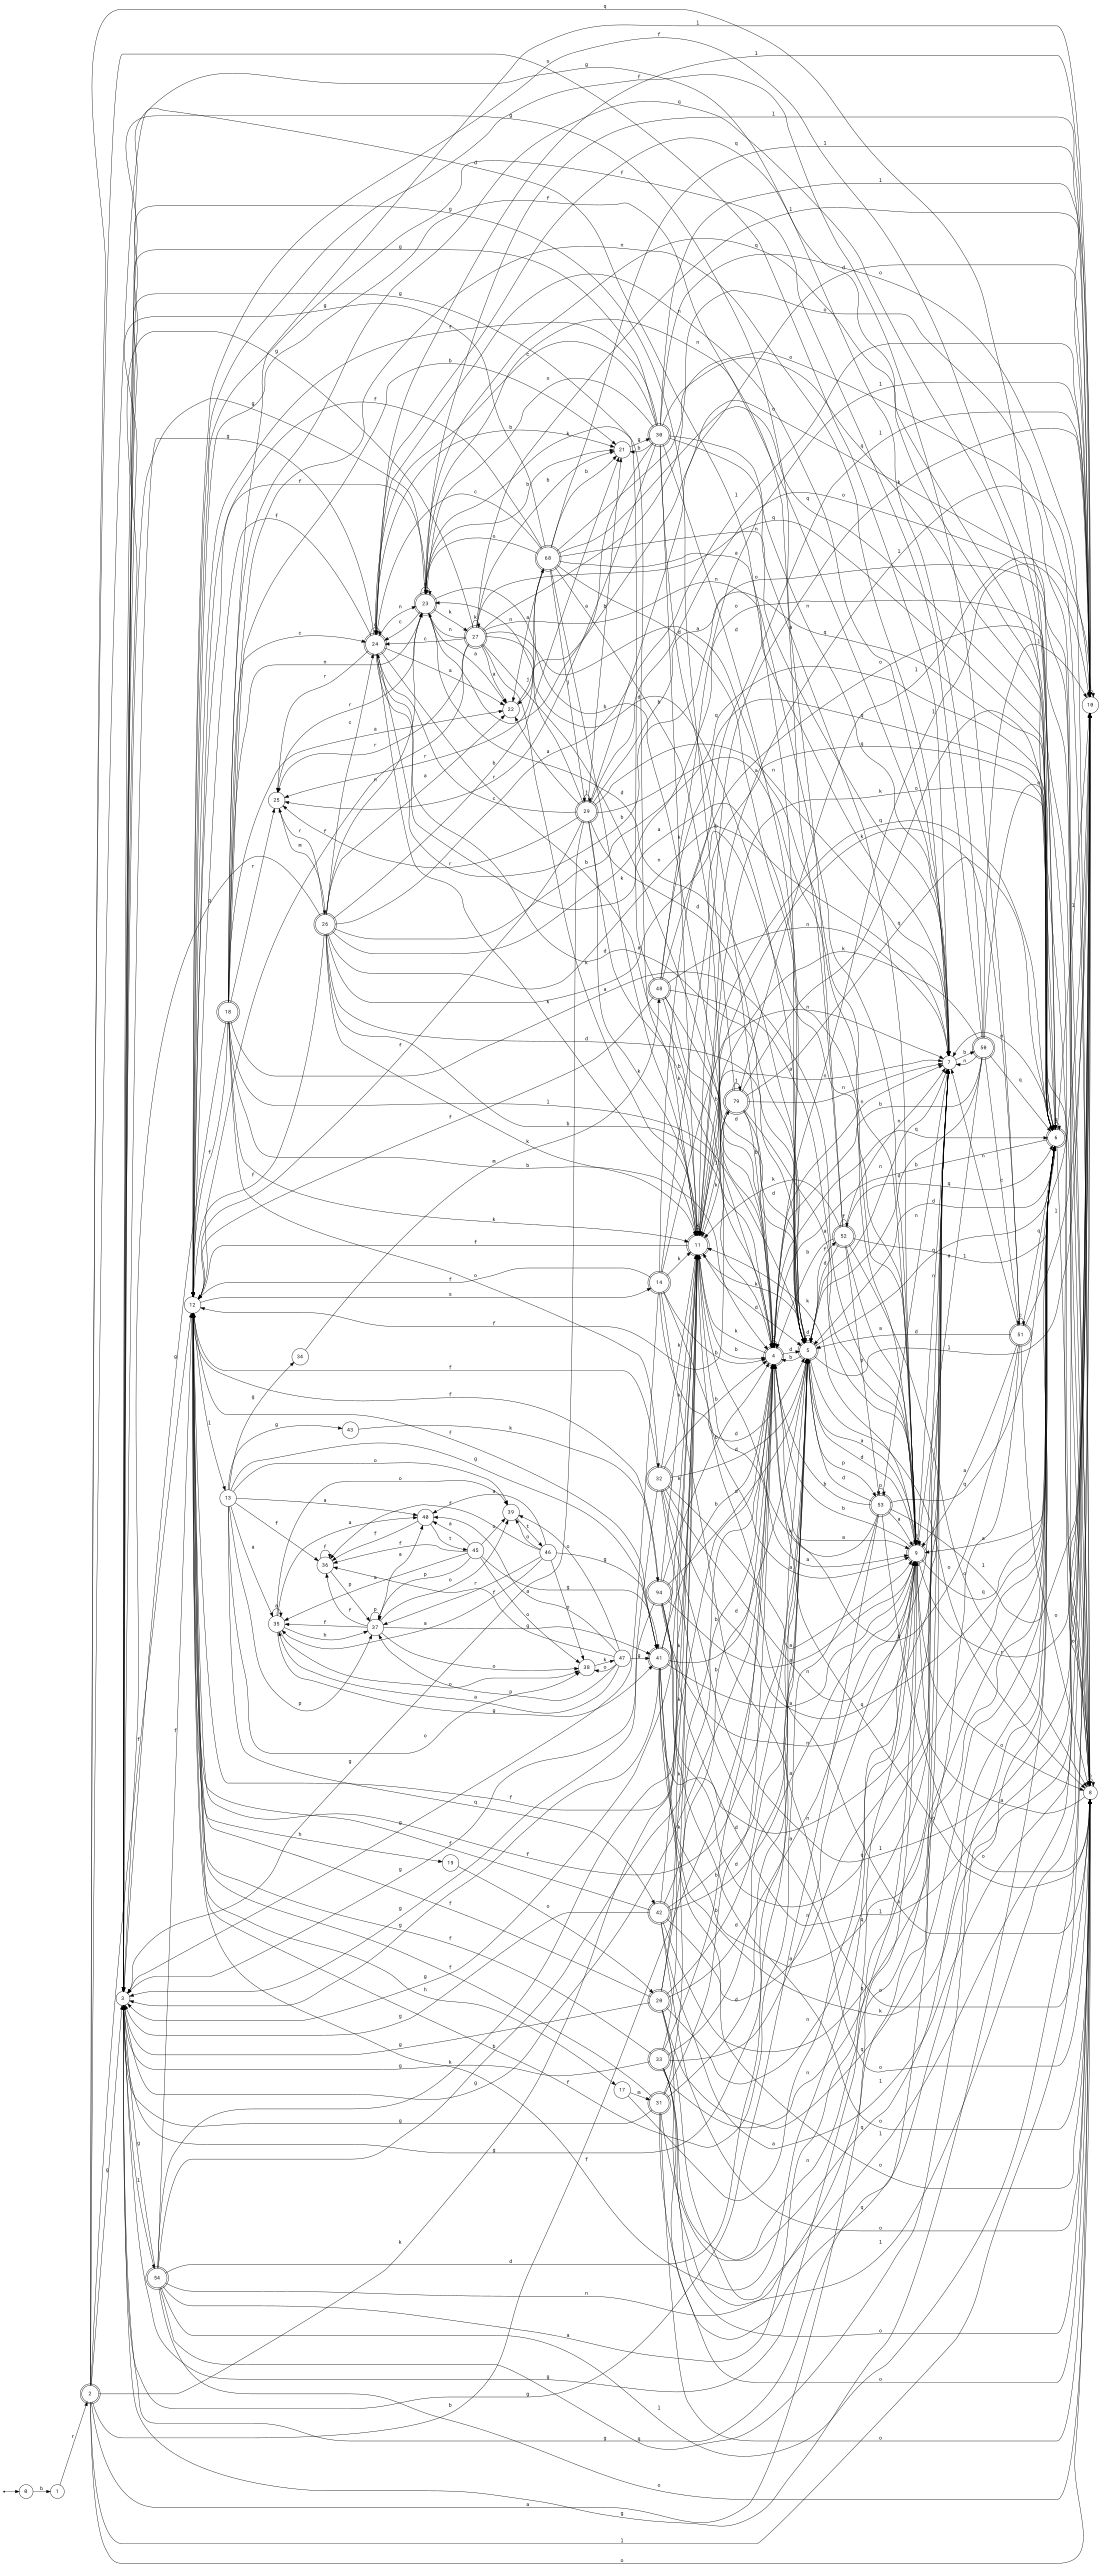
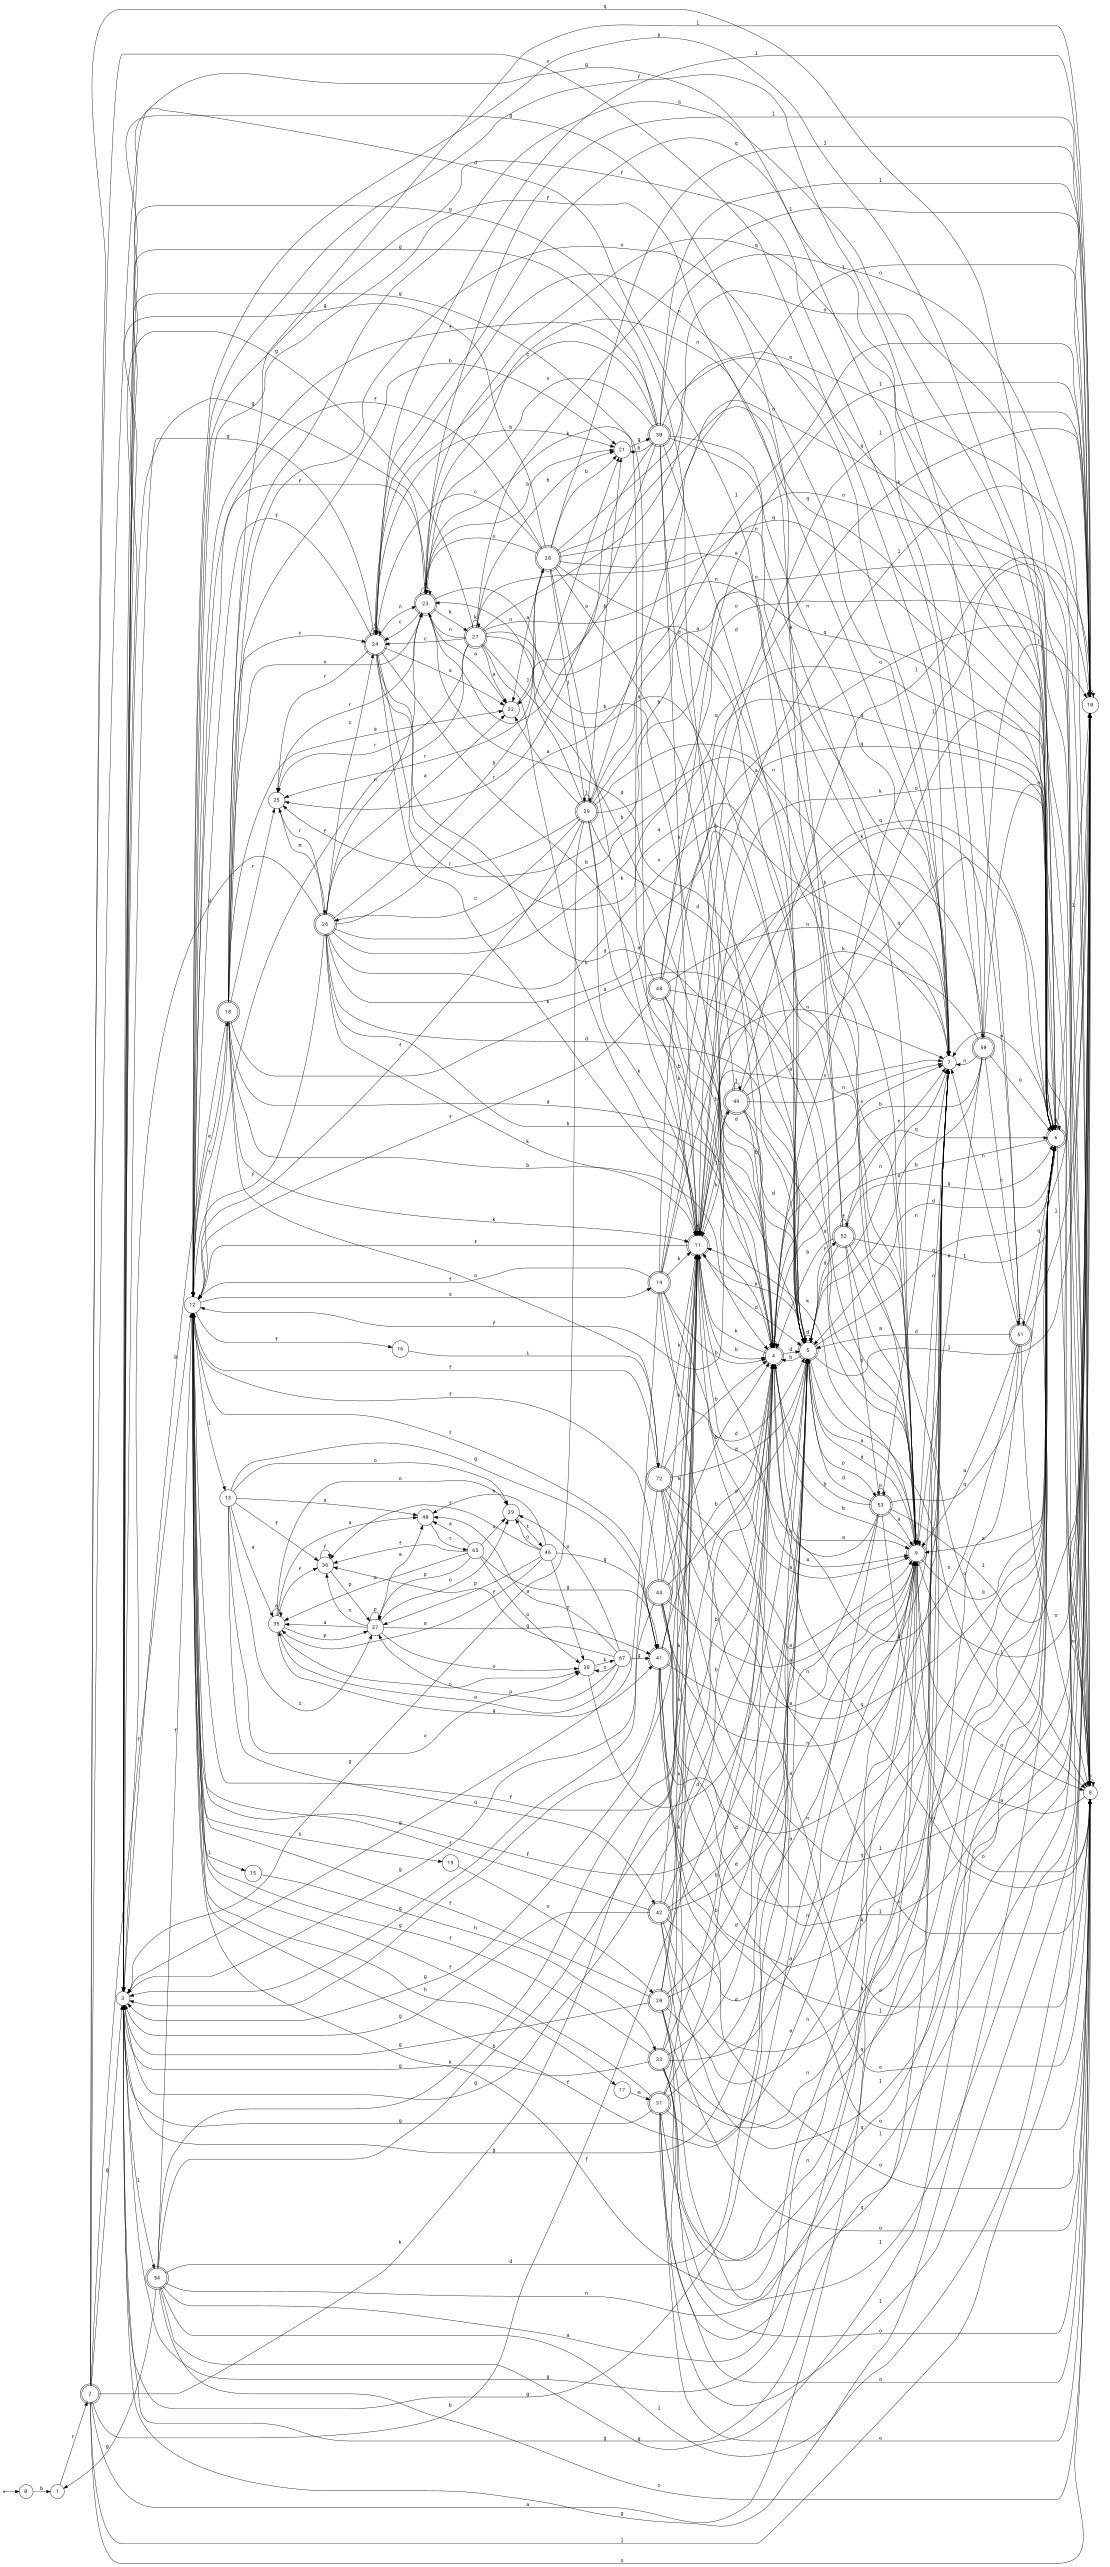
edge "6" -> "12": label "f" -> "p"
edge "29" -> "10": label "d" -> "l"
node "68": label "68" -> "28"
edge "29" -> "24": now "29" -> "26"
edge "7" -> "50": now "14" -> "50"
edge "18" -> "5": label "l" -> "d"
node "79": label "79" -> "49"
edge "12" -> "18": added, label "e"
edge "52" -> "11": removed, label "k"
node "16": added
node "34": removed
node "43": removed
node "32": label "32" -> "72"
edge "46" -> "40": label "a" -> "h"
edge "41" -> "5": now "38" -> "5"
edge "40" -> "36": now "35" -> "36"
node "45": label "45" -> "65"
edge "46" -> "37": label "r" -> "p"
node "94": label "94" -> "44"
edge "37" -> "36": label "f" -> "n"
edge "37" -> "35": label "f" -> "a"
edge "35" -> "37": label "h" -> "p"
edge "9" -> "10": label "r" -> "l"
node "47": label "47" -> "67"
edge "13" -> "37": label "p" -> "i"
node "15": added
edge "31" -> "10": added, label "l"
edge "17" -> "9": now "31" -> "9"
edge "41" -> "10": label "k" -> "l"
edge "54" -> "3": now "54" -> "1"
